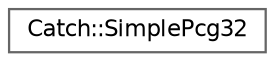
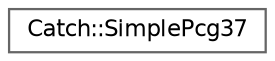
node "Catch::SimplePcg32": label "Catch::SimplePcg32" -> "Catch::SimplePcg37"
